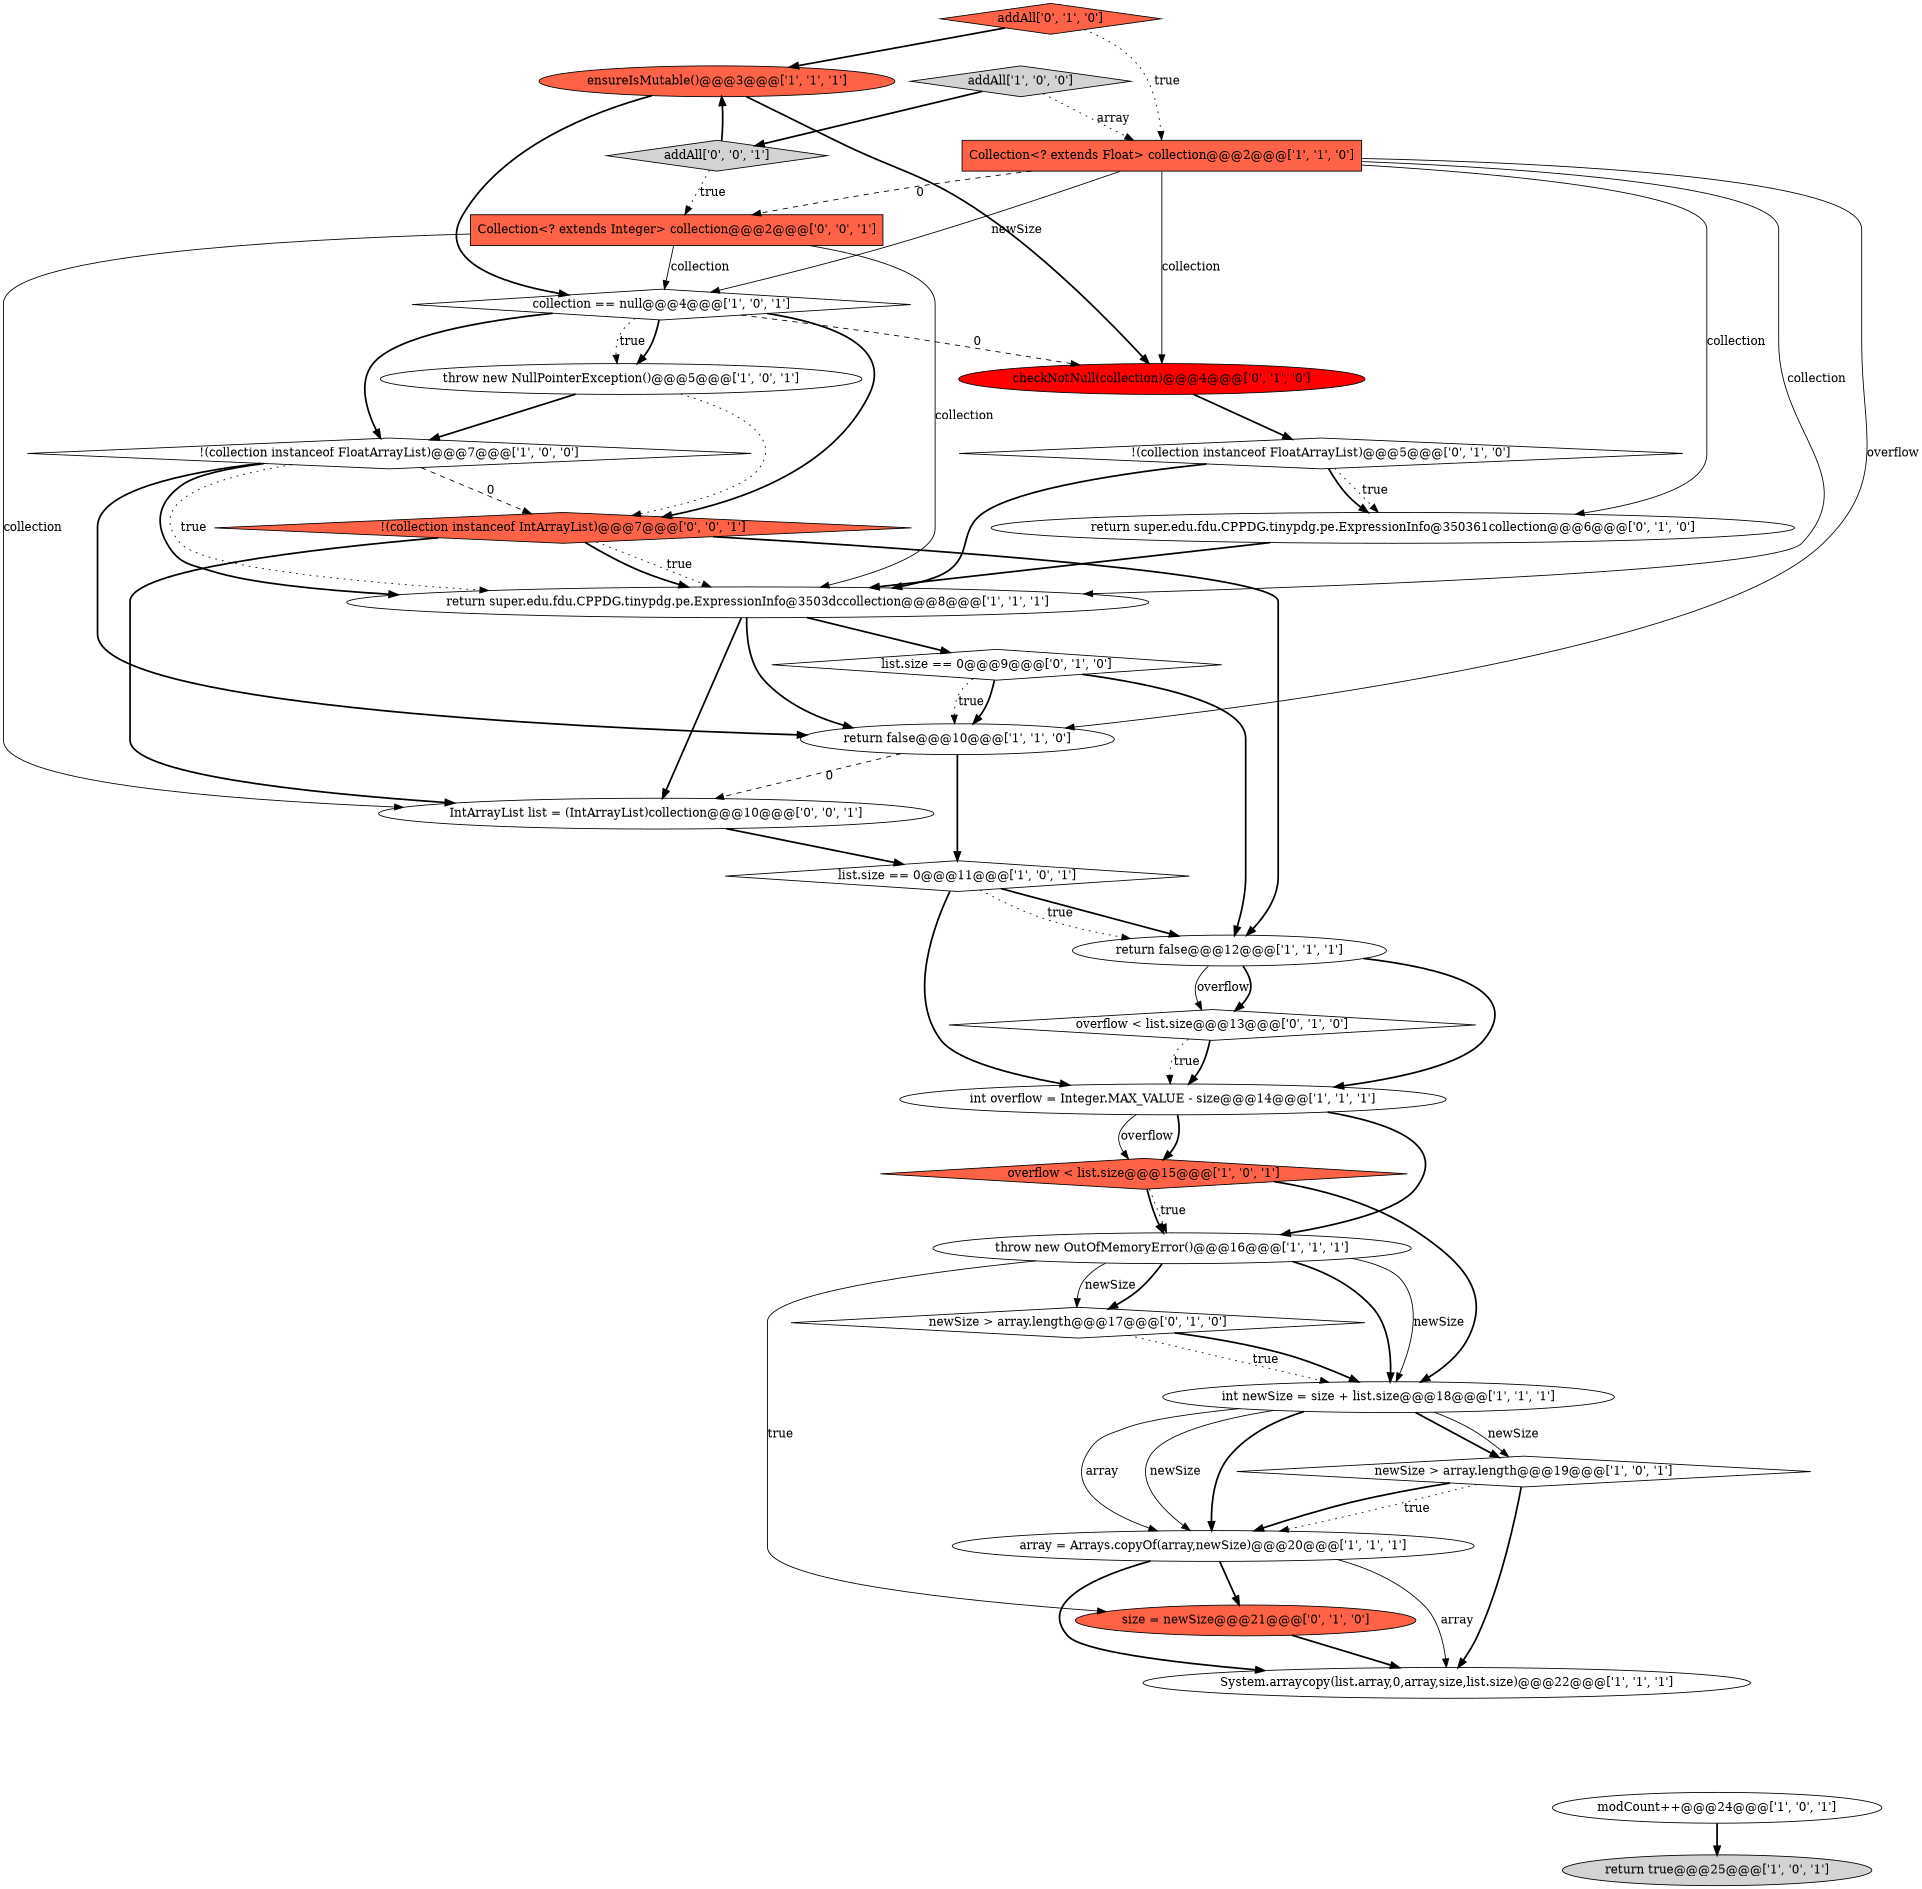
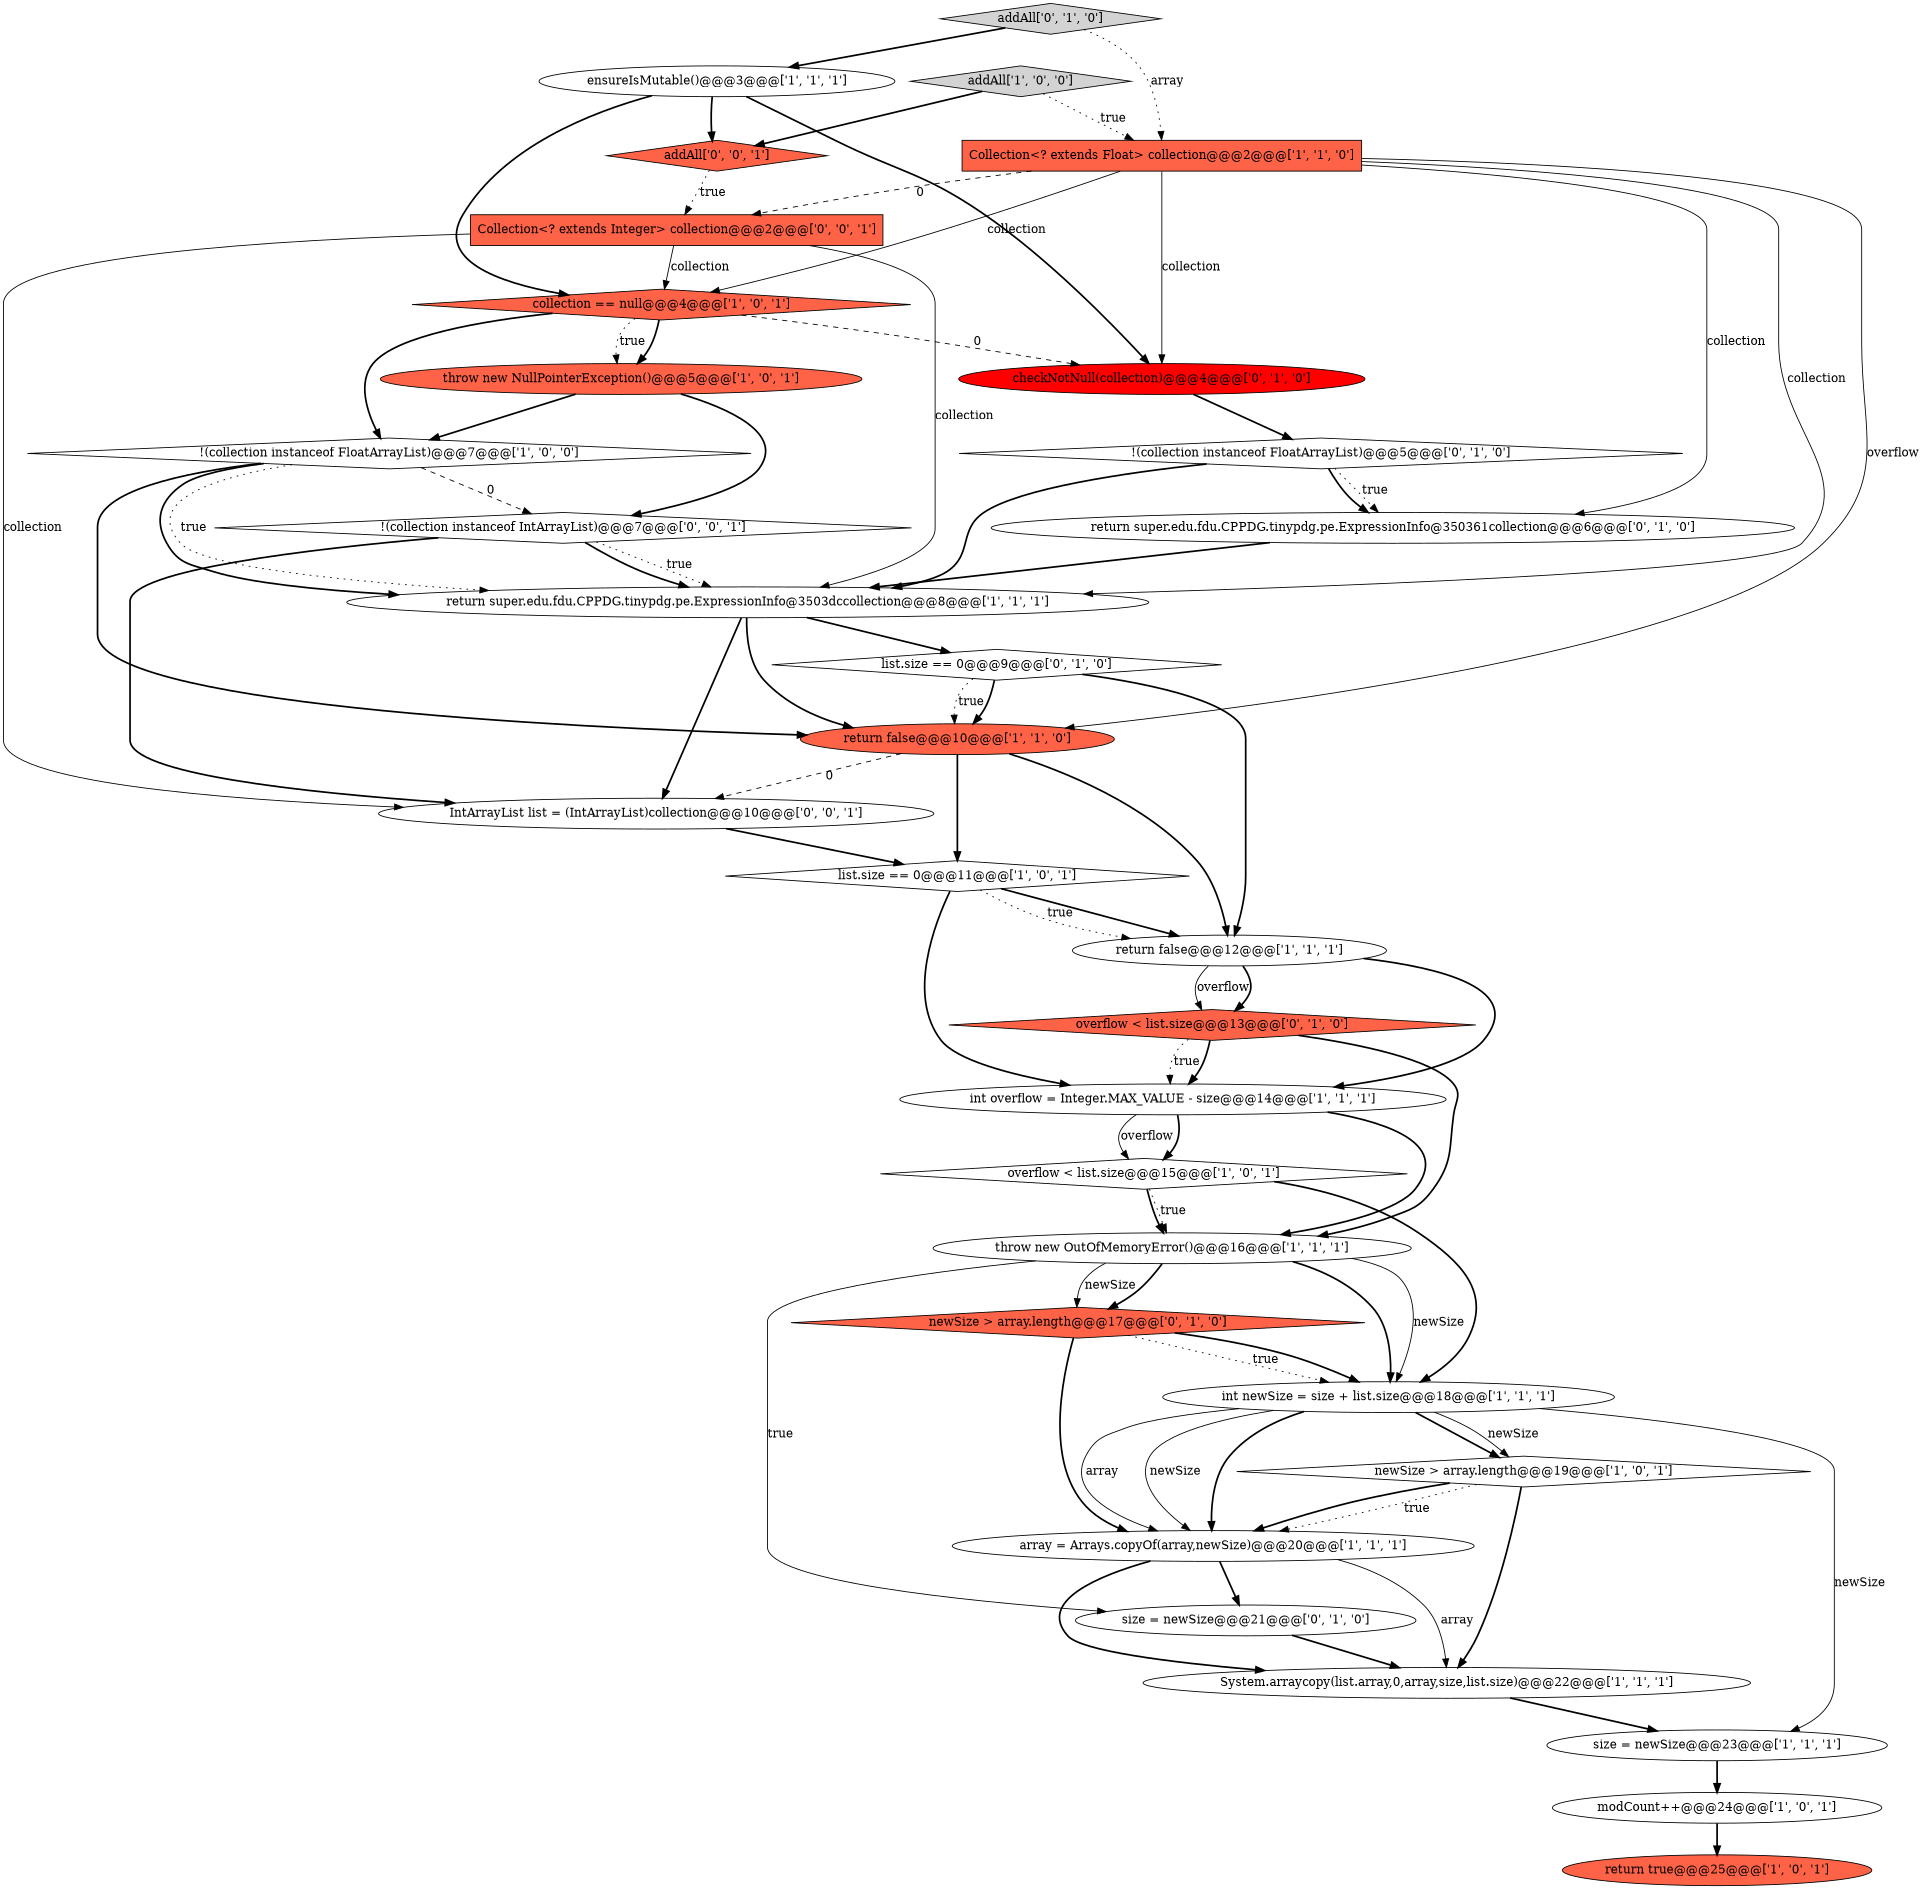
node "addAll['0', '1', '0']": fillcolor tomato -> lightgray
node "ensureIsMutable()@@@3@@@['1', '1', '1']": fillcolor tomato -> white
edge "addAll['0', '1', '0']" -> "Collection<? extends Float> collection@@@2@@@['1', '1', '0']": label "true" -> "array"
edge "addAll['1', '0', '0']" -> "Collection<? extends Float> collection@@@2@@@['1', '1', '0']": label "array" -> "true"
edge "addAll['0', '0', '1']" -> "ensureIsMutable()@@@3@@@['1', '1', '1']": reversed
node "addAll['0', '0', '1']": fillcolor lightgray -> tomato
edge "Collection<? extends Float> collection@@@2@@@['1', '1', '0']" -> "collection == null@@@4@@@['1', '0', '1']": label "newSize" -> "collection"
node "collection == null@@@4@@@['1', '0', '1']": fillcolor white -> tomato
node "throw new NullPointerException()@@@5@@@['1', '0', '1']": fillcolor white -> tomato
edge "collection == null@@@4@@@['1', '0', '1']" -> "!(collection instanceof IntArrayList)@@@7@@@['0', '0', '1']": removed
edge "throw new NullPointerException()@@@5@@@['1', '0', '1']" -> "!(collection instanceof IntArrayList)@@@7@@@['0', '0', '1']": style dotted -> bold
node "!(collection instanceof IntArrayList)@@@7@@@['0', '0', '1']": fillcolor tomato -> white
edge "!(collection instanceof IntArrayList)@@@7@@@['0', '0', '1']" -> "return false@@@12@@@['1', '1', '1']": now "return false@@@10@@@['1', '1', '0']" -> "return false@@@12@@@['1', '1', '1']"
node "return false@@@10@@@['1', '1', '0']": fillcolor white -> tomato
node "overflow < list.size@@@13@@@['0', '1', '0']": fillcolor white -> tomato
edge "overflow < list.size@@@13@@@['0', '1', '0']" -> "throw new OutOfMemoryError()@@@16@@@['1', '1', '1']": added
node "overflow < list.size@@@15@@@['1', '0', '1']": fillcolor tomato -> white
node "newSize > array.length@@@17@@@['0', '1', '0']": fillcolor white -> tomato
edge "newSize > array.length@@@17@@@['0', '1', '0']" -> "array = Arrays.copyOf(array,newSize)@@@20@@@['1', '1', '1']": added
node "size = newSize@@@21@@@['0', '1', '0']": fillcolor tomato -> white
node "size = newSize@@@23@@@['1', '1', '1']": added
node "return true@@@25@@@['1', '0', '1']": fillcolor lightgray -> tomato
